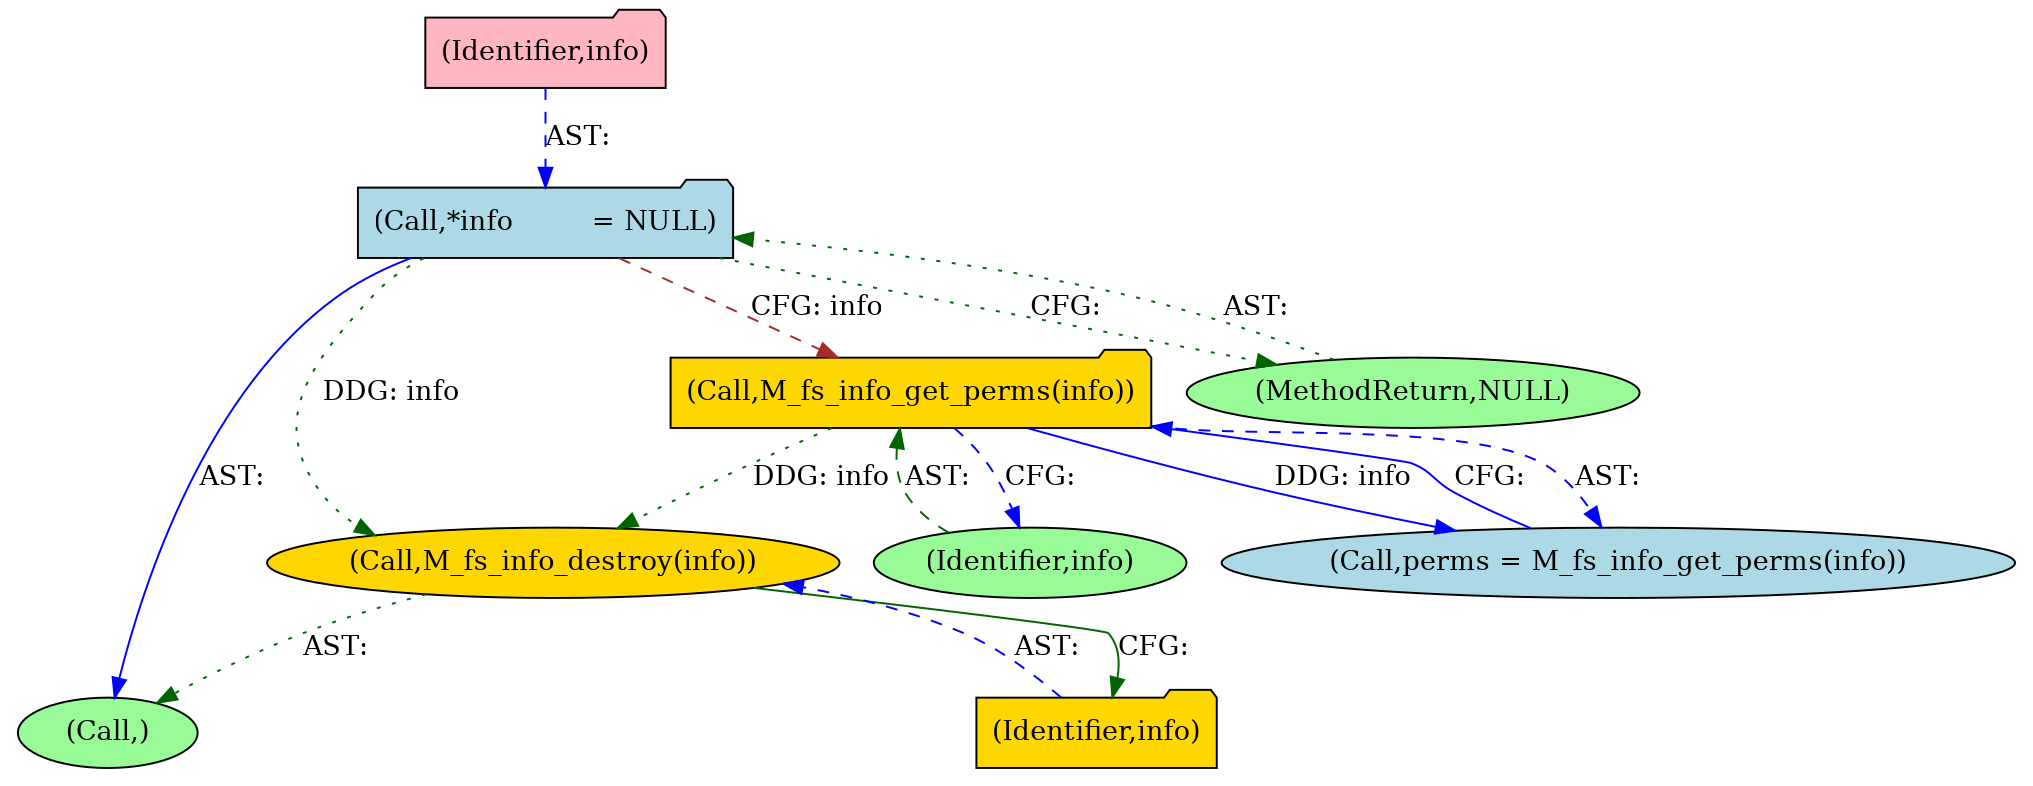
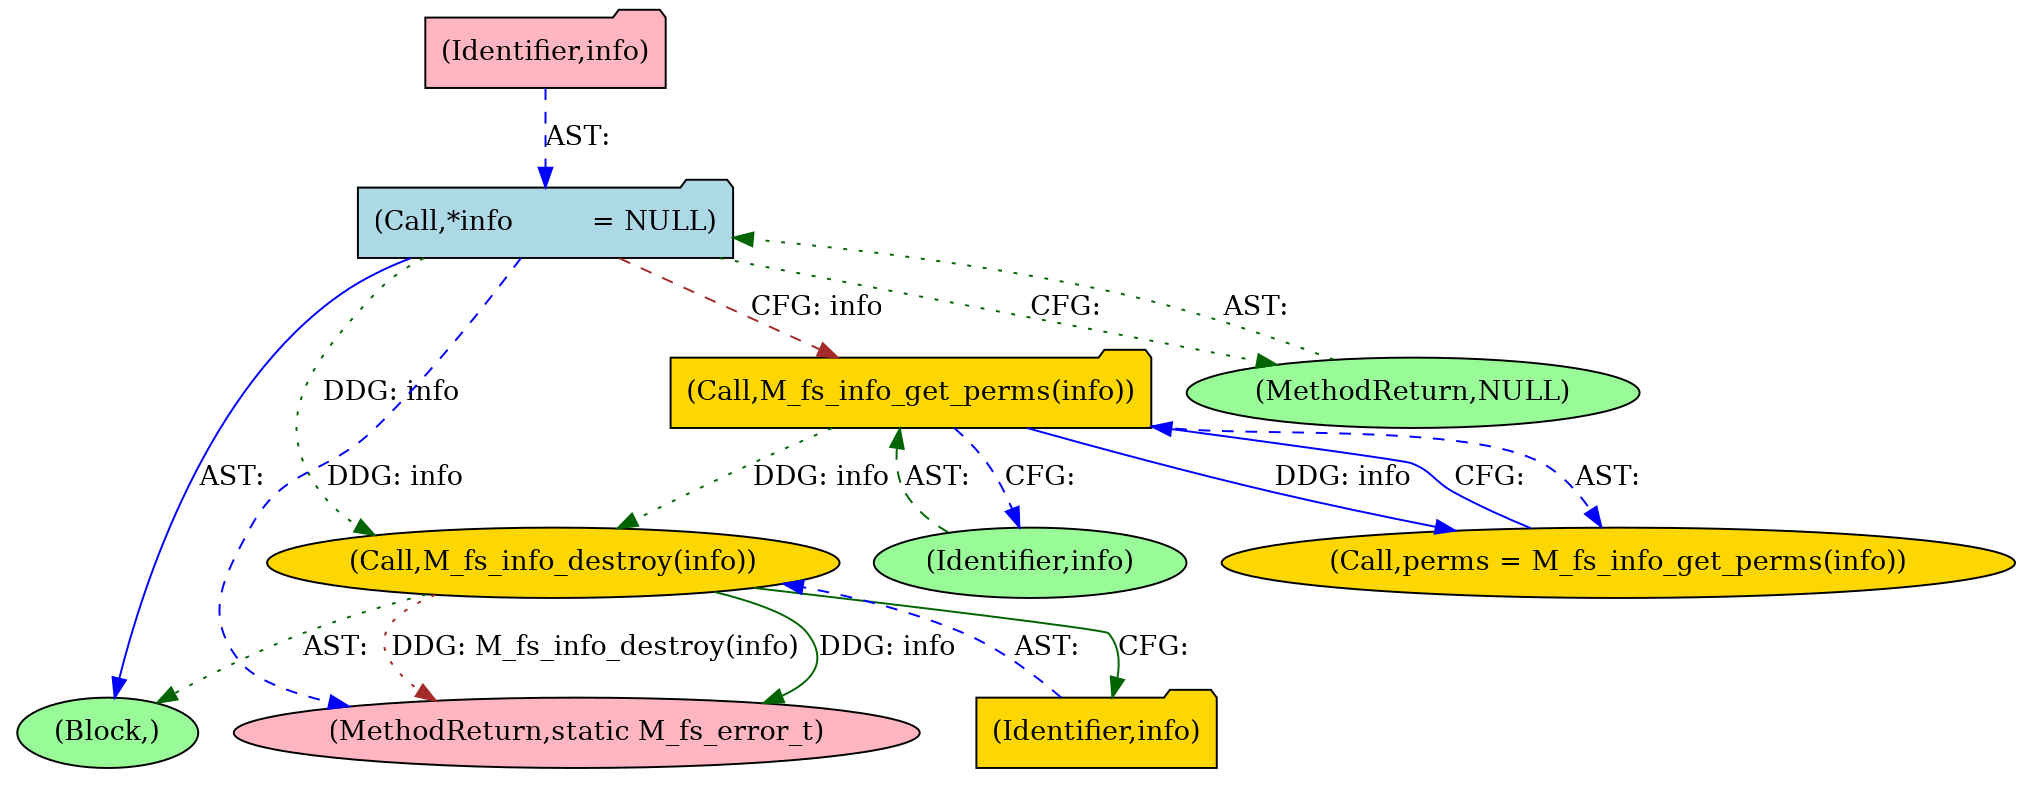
node "(Call,perms = M_fs_info_get_perms(info))": fillcolor lightblue -> gold
node "(Call,)": label "(Call,)" -> "(Block,)"
node "(MethodReturn,static M_fs_error_t)": added
